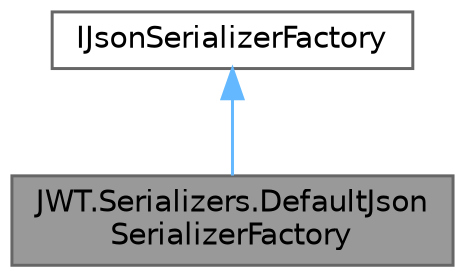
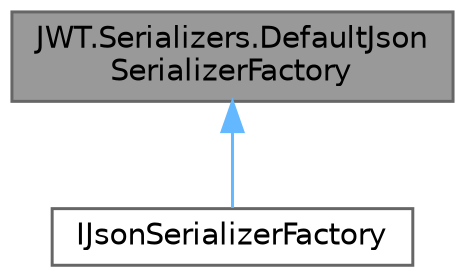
edge "JWT.Serializers.DefaultJson SerializerFactory" -> "IJsonSerializerFactory": reversed
